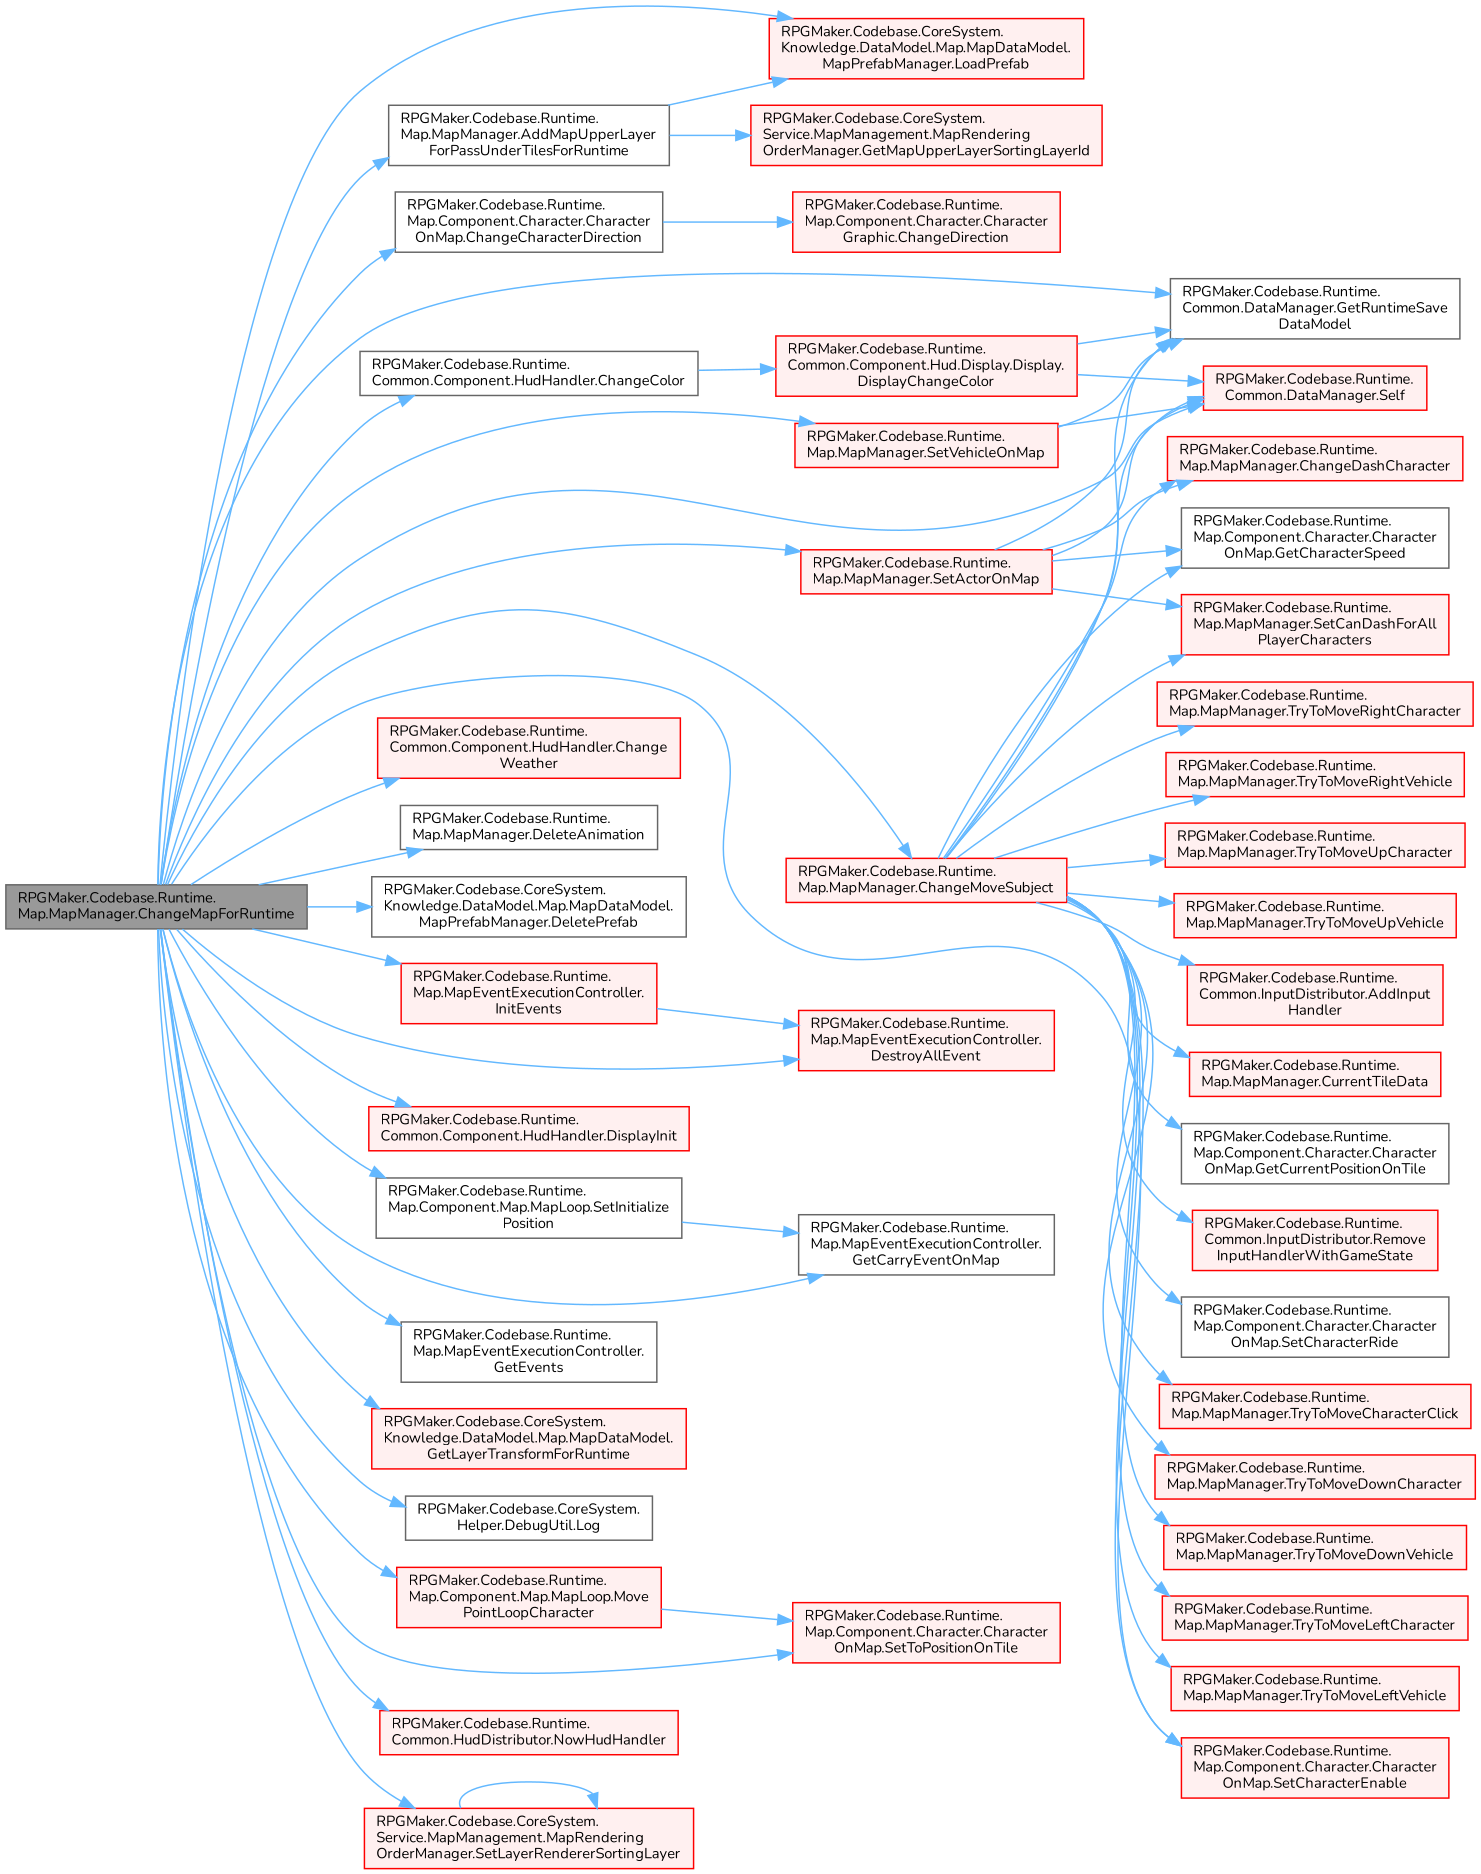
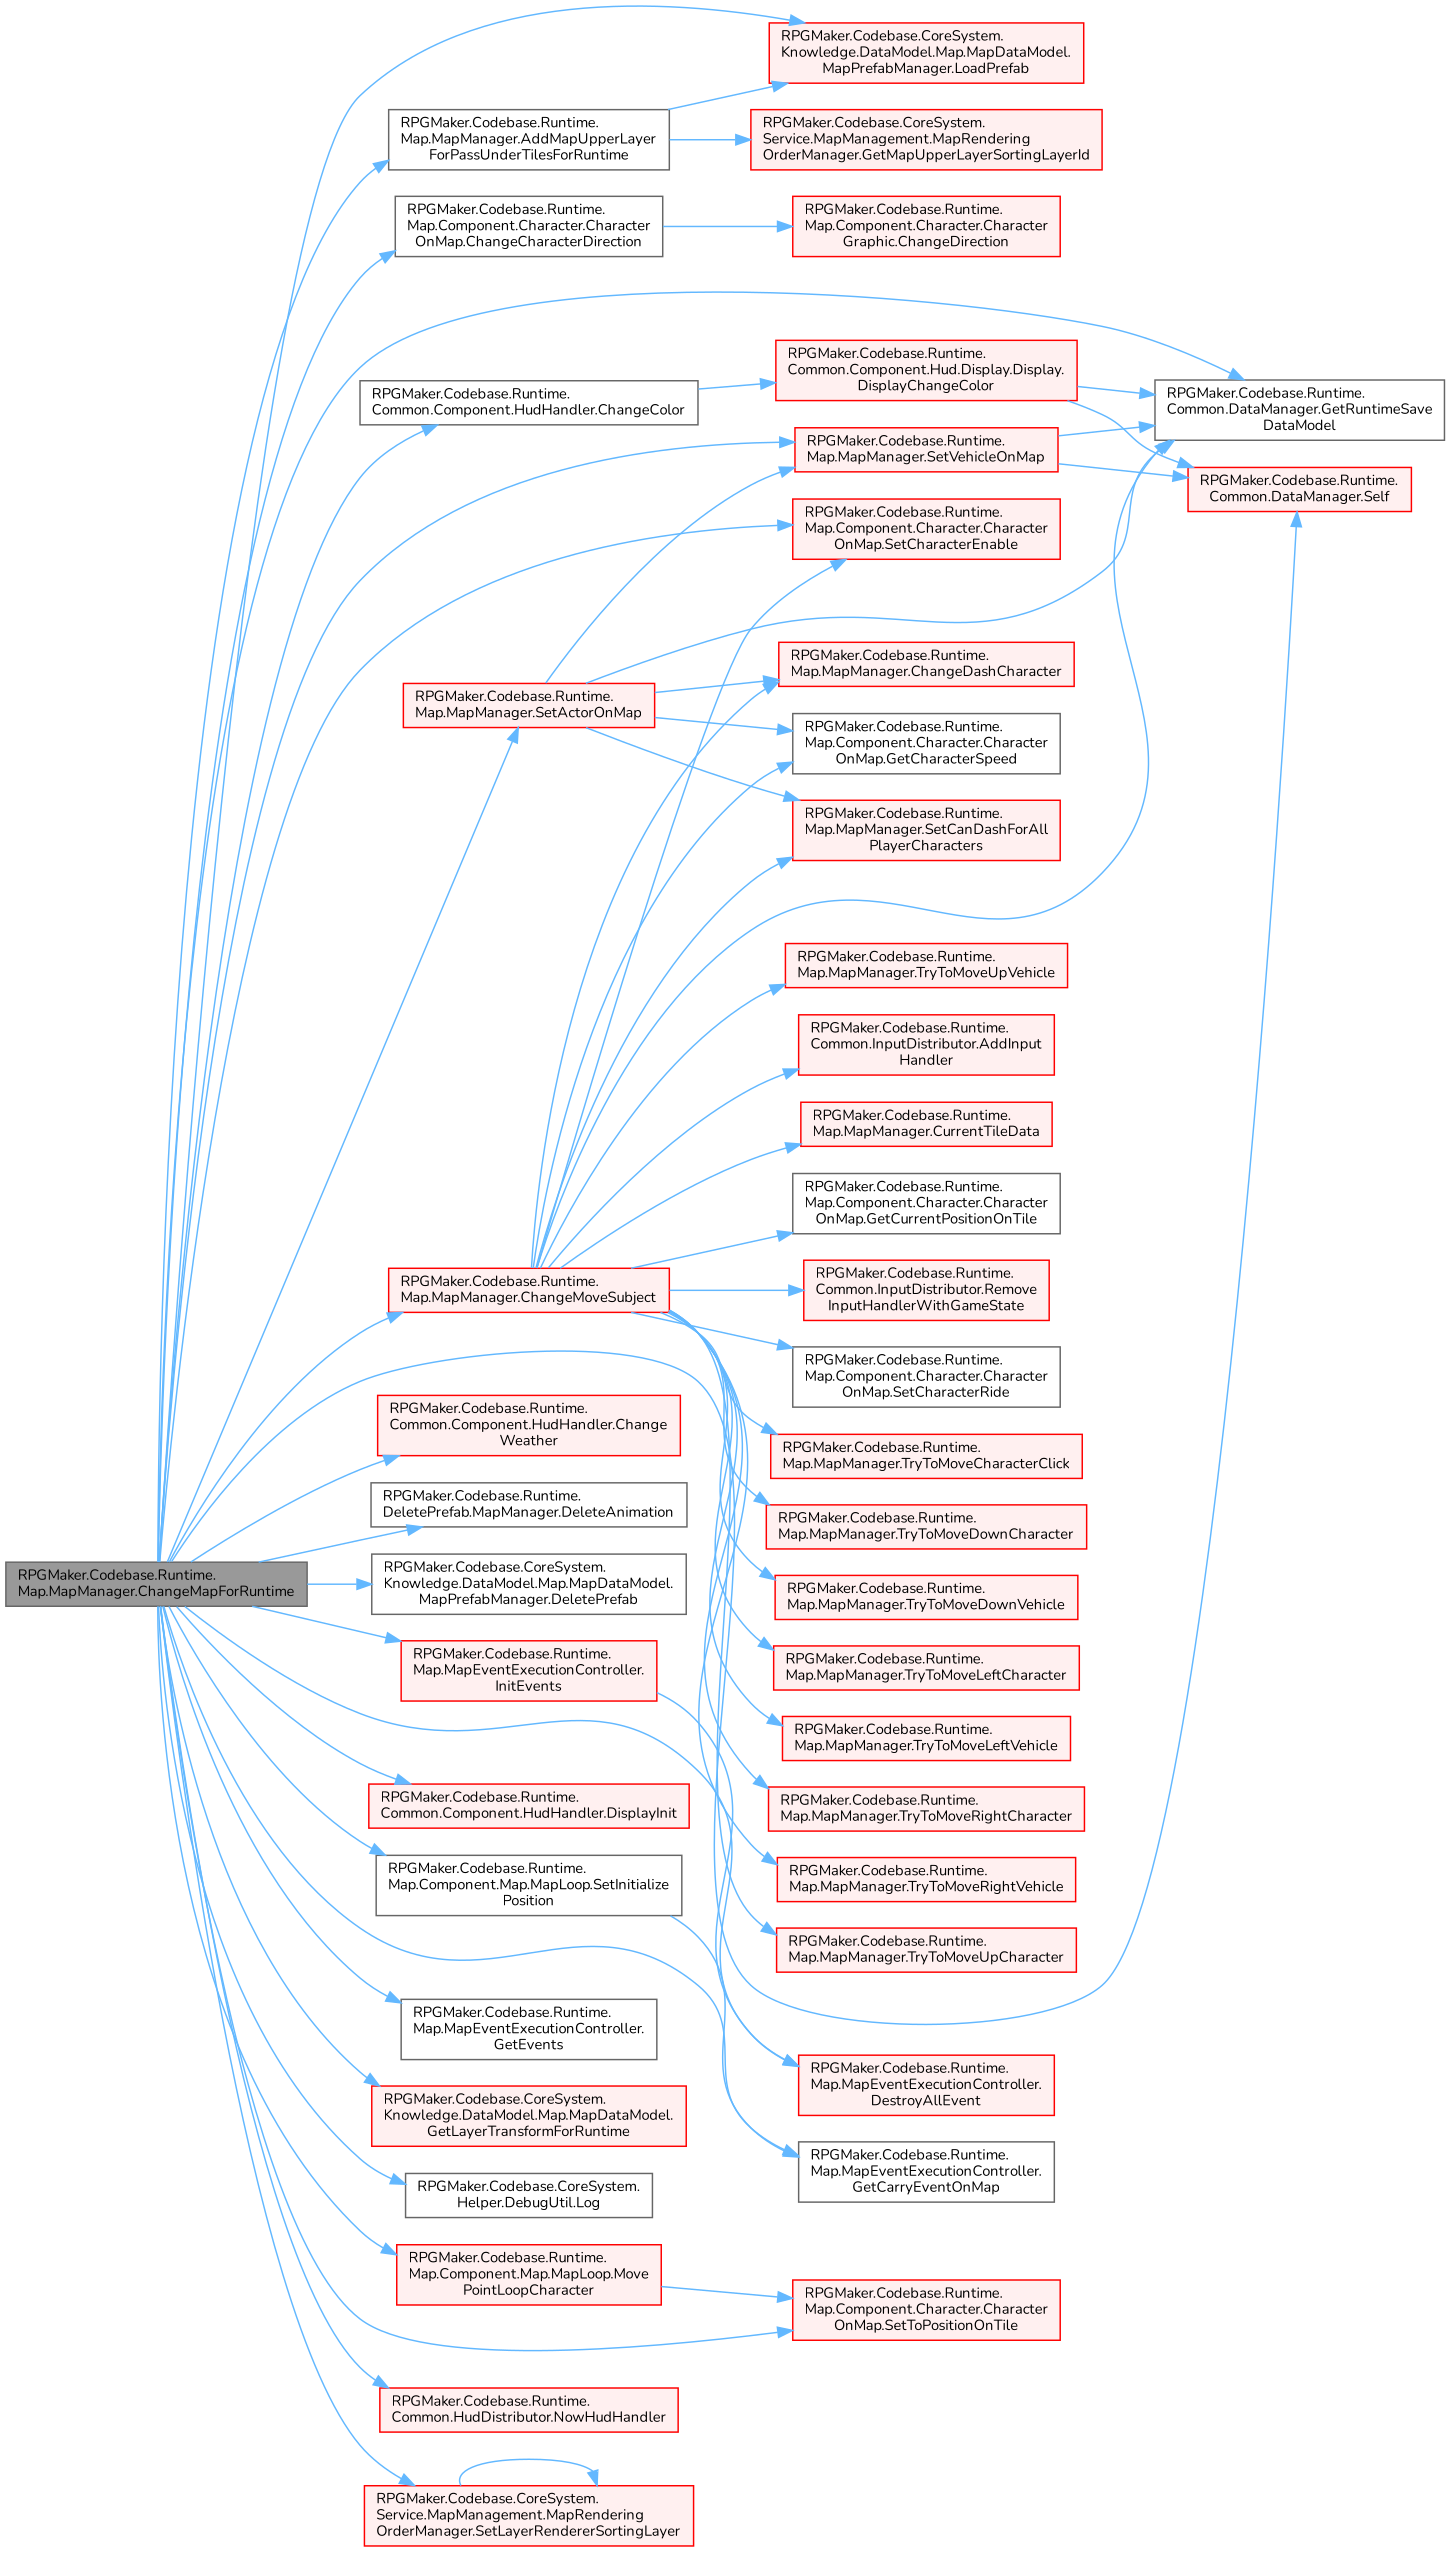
edge "RPGMaker.Codebase.Runtime. Map.MapManager.SetActorOnMap" -> "RPGMaker.Codebase.Runtime. Common.DataManager.Self": now "RPGMaker.Codebase.Runtime. Map.MapManager.SetActorOnMap" -> "RPGMaker.Codebase.Runtime. Map.MapManager.SetVehicleOnMap"
edge "RPGMaker.Codebase.Runtime. Map.MapManager.ChangeMoveSubject" -> "RPGMaker.Codebase.Runtime. Common.DataManager.Self": removed
node "RPGMaker.Codebase.Runtime. Map.MapManager.DeleteAnimation": label "RPGMaker.Codebase.Runtime. Map.MapManager.DeleteAnimation" -> "RPGMaker.Codebase.Runtime. DeletePrefab.MapManager.DeleteAnimation"
